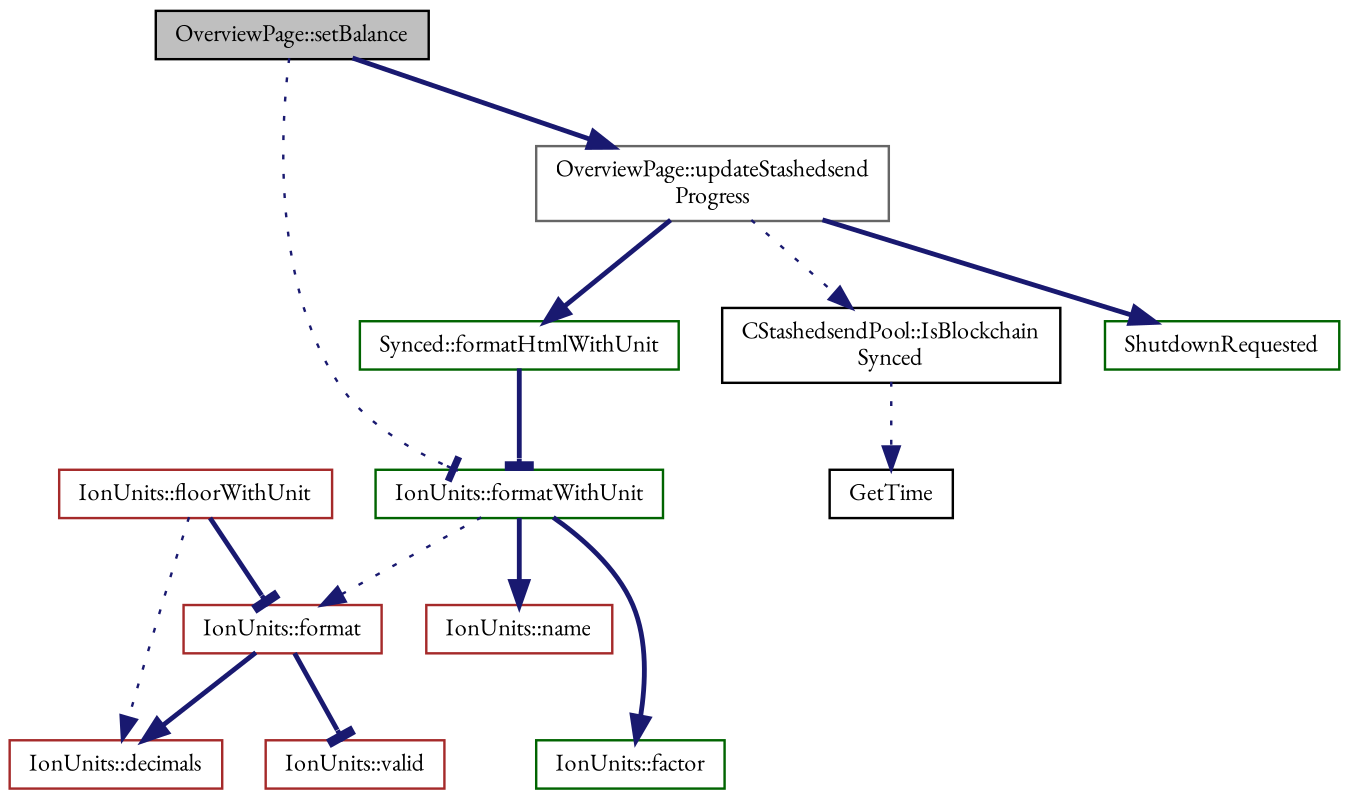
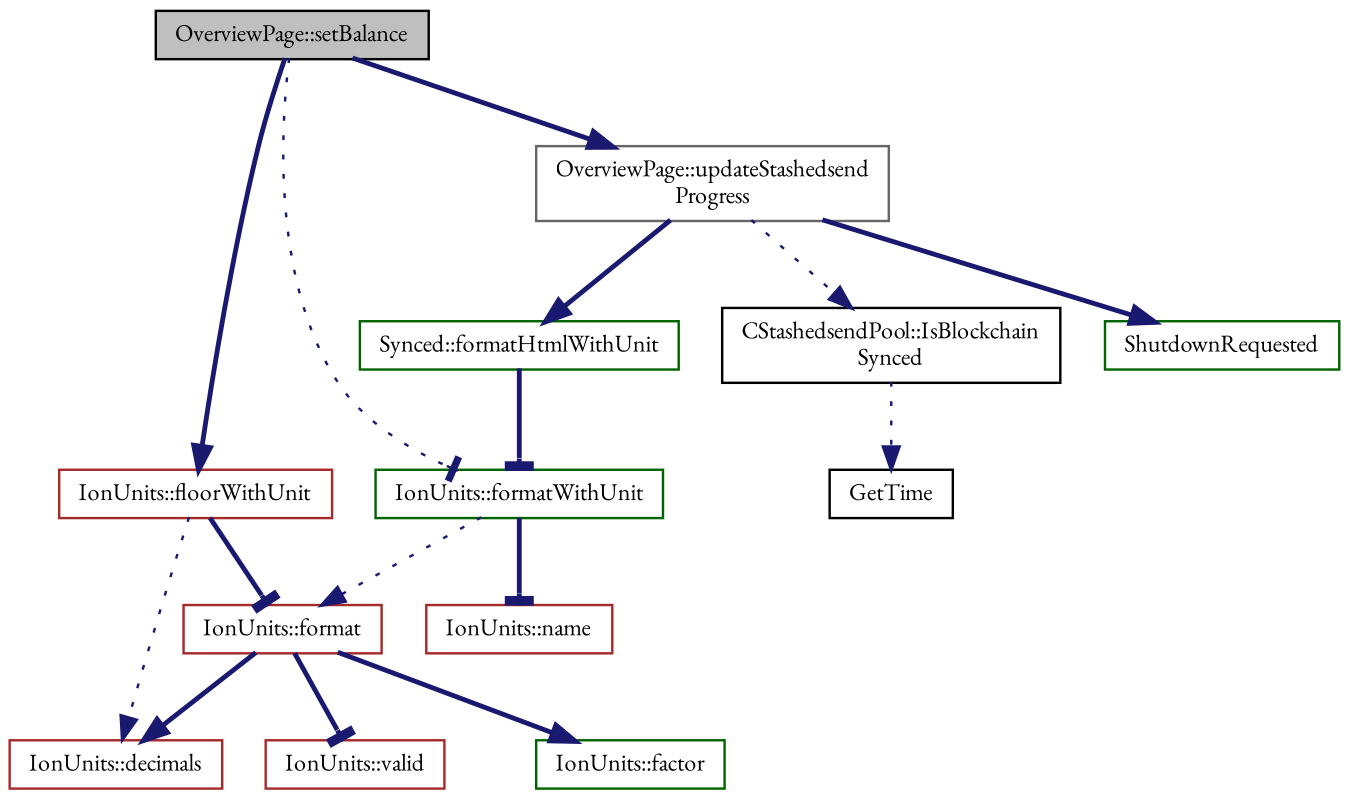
edge "OverviewPage::setBalance" -> "IonUnits::floorWithUnit": added
edge "IonUnits::formatWithUnit" -> "IonUnits::name": arrowhead normal -> tee
edge "IonUnits::formatWithUnit" -> "IonUnits::factor": now "IonUnits::format" -> "IonUnits::factor"
